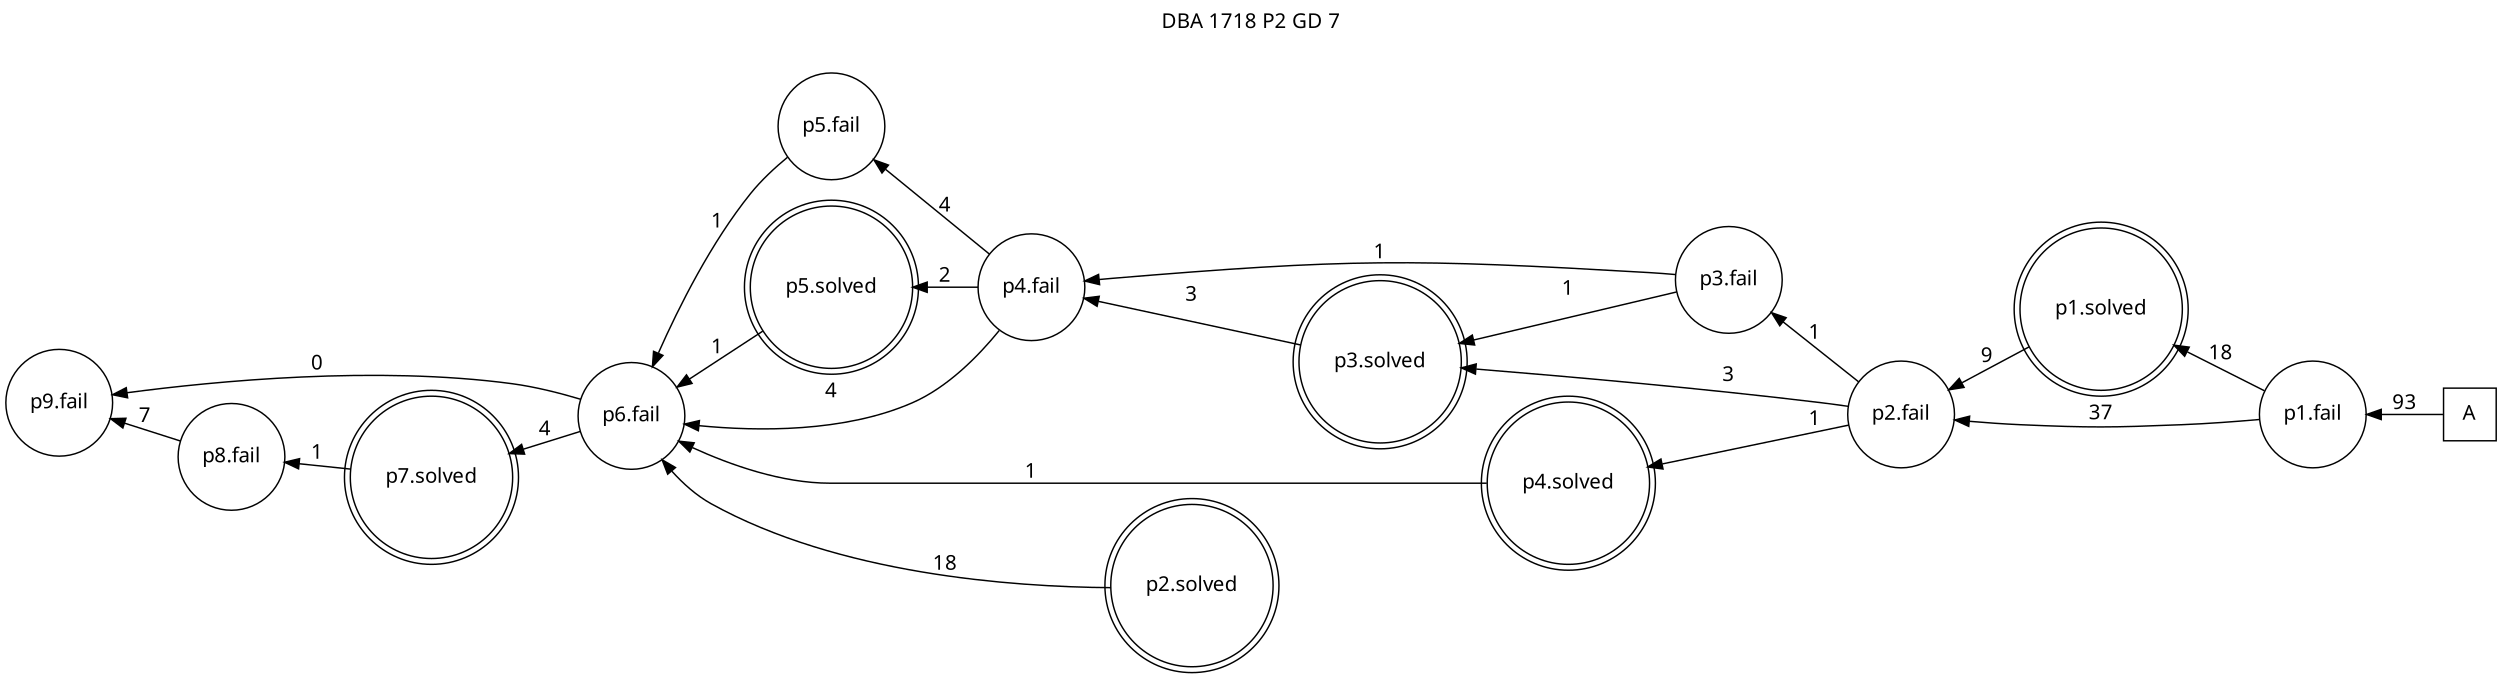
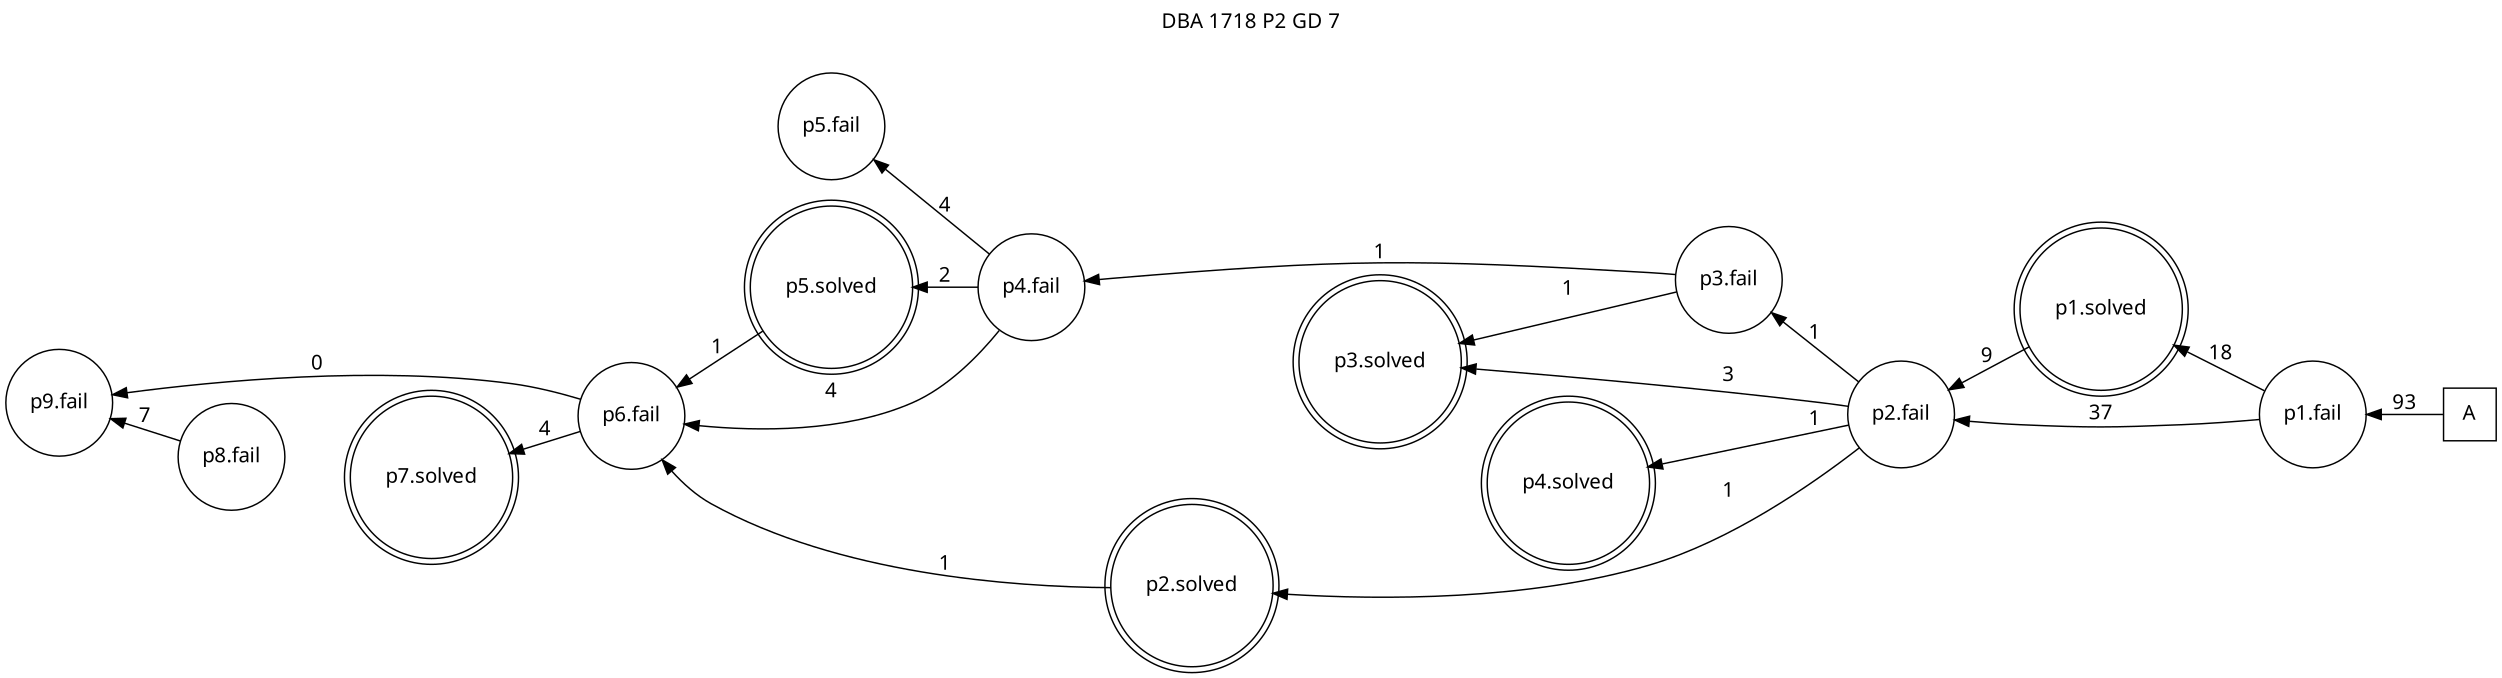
edge "p5.fail" -> "p6.fail": removed, label "1"
edge "p3.solved" -> "p4.fail": removed, label "3"
edge "p7.solved" -> "p8.fail": removed, label "1"
edge "p4.solved" -> "p6.fail": removed, label "1"
edge "p2.solved" -> "p6.fail": label "18" -> "1"
edge "p2.fail" -> "p2.solved": added, label "1"
